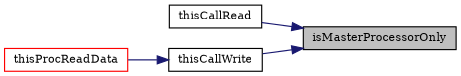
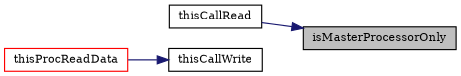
edge "thisCallWrite" -> "isMasterProcessorOnly": removed
